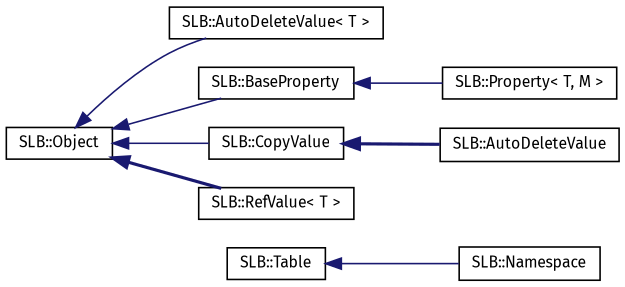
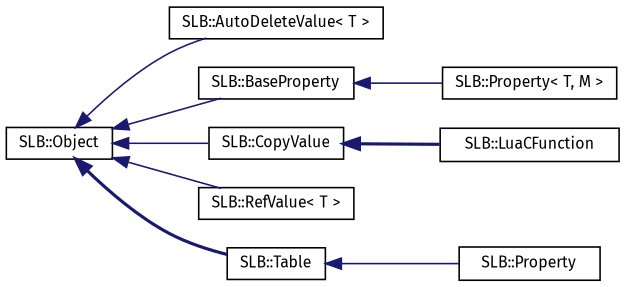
node "SLB::AutoDeleteValue": label "SLB::AutoDeleteValue" -> "SLB::LuaCFunction"
edge "SLB::RefValue< T >" -> "SLB::Object": style bold -> solid
edge "SLB::Table" -> "SLB::Object": added
node "SLB::Namespace": label "SLB::Namespace" -> "SLB::Property"
